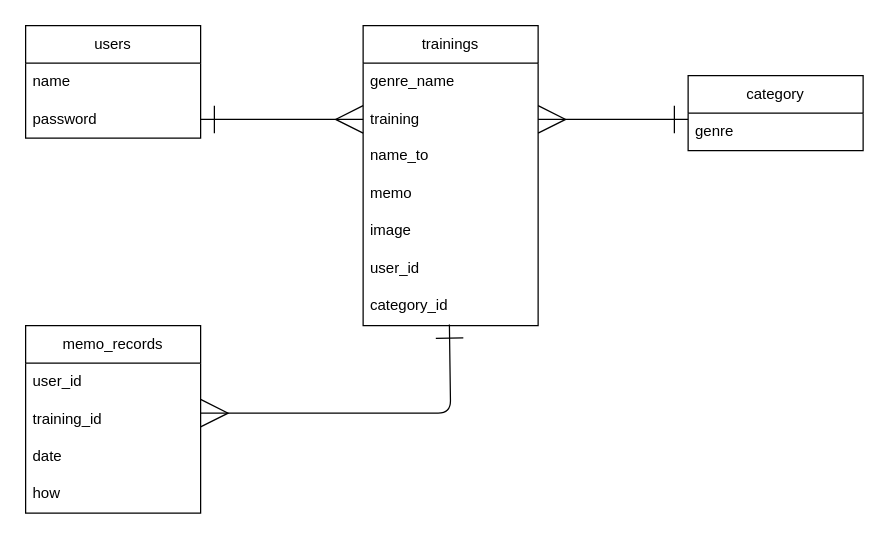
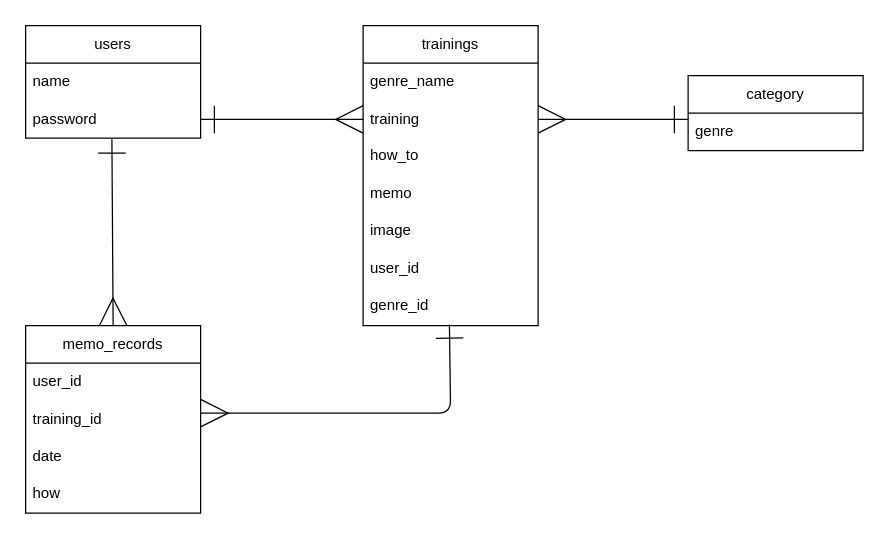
node "name_to": label "name_to" -> "how_to"
edge "password" -- "memo_records": added
node "category_id": label "category_id" -> "genre_id"
